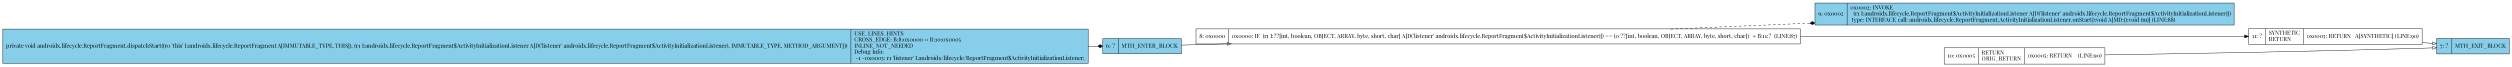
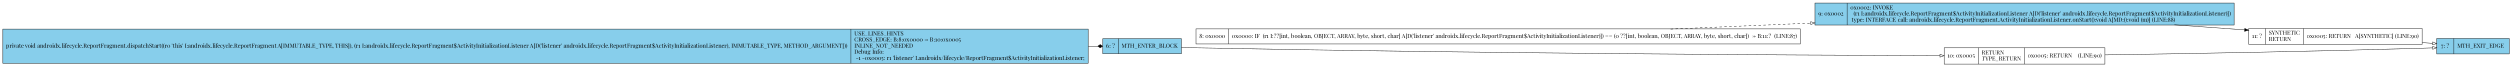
edge "8: 0x0000" -> "9: 0x0002": arrowhead diamond -> onormal
edge "8: 0x0000" -> "11: ?": now "9: 0x0002" -> "11: ?"
edge "6: ?" -> "8: 0x0000": now "6: ?" -> "10: 0x0005"
node "7: ?": text "MTH_EXIT_BLOCK" -> "MTH_EXIT_EDGE"
node "10: 0x0005": text "ORIG_RETURN" -> "TYPE_RETURN"
